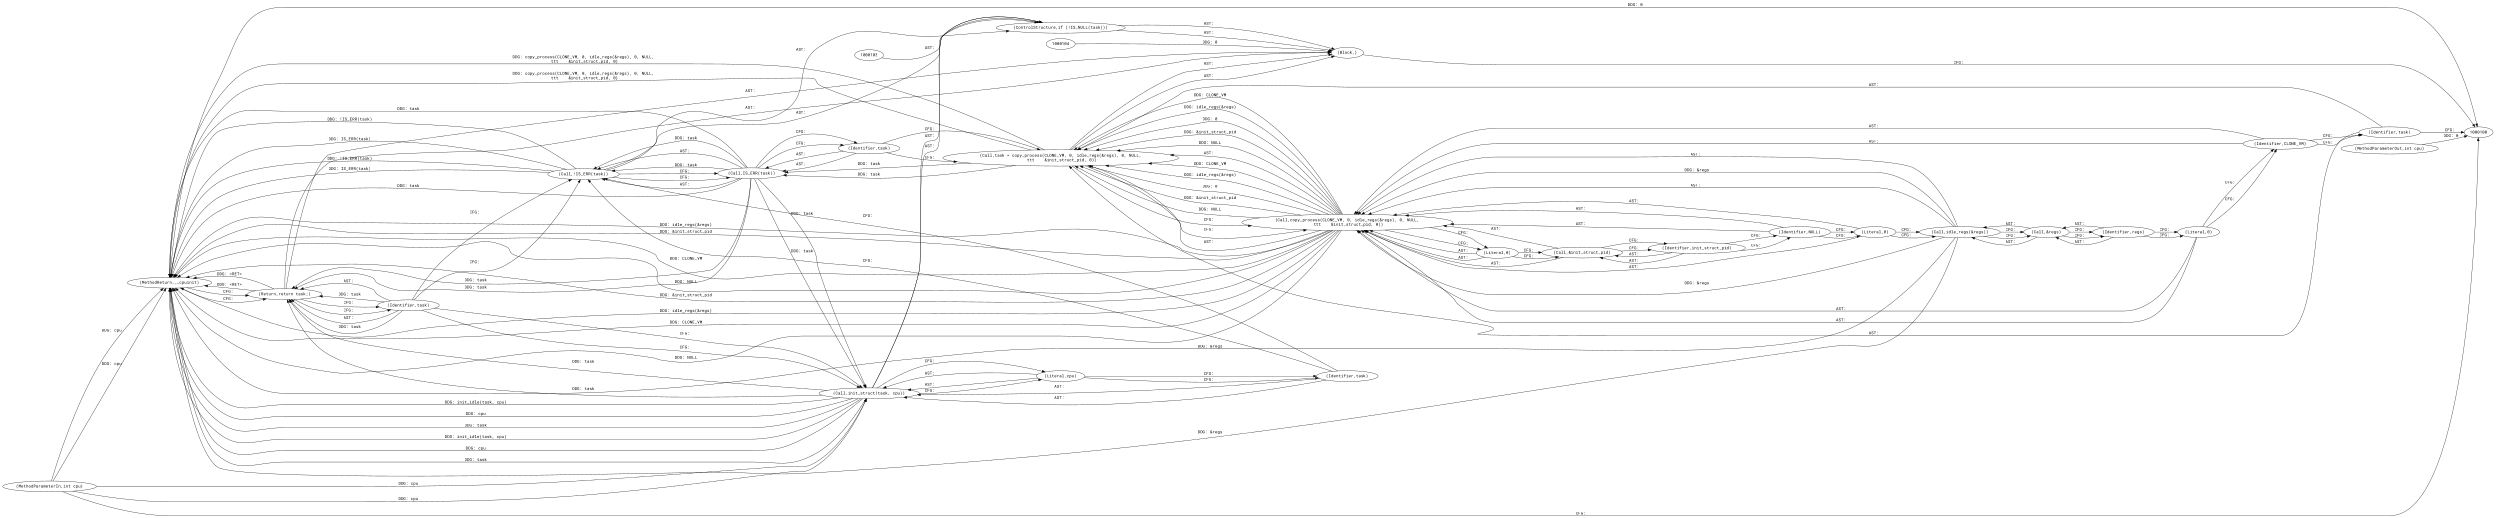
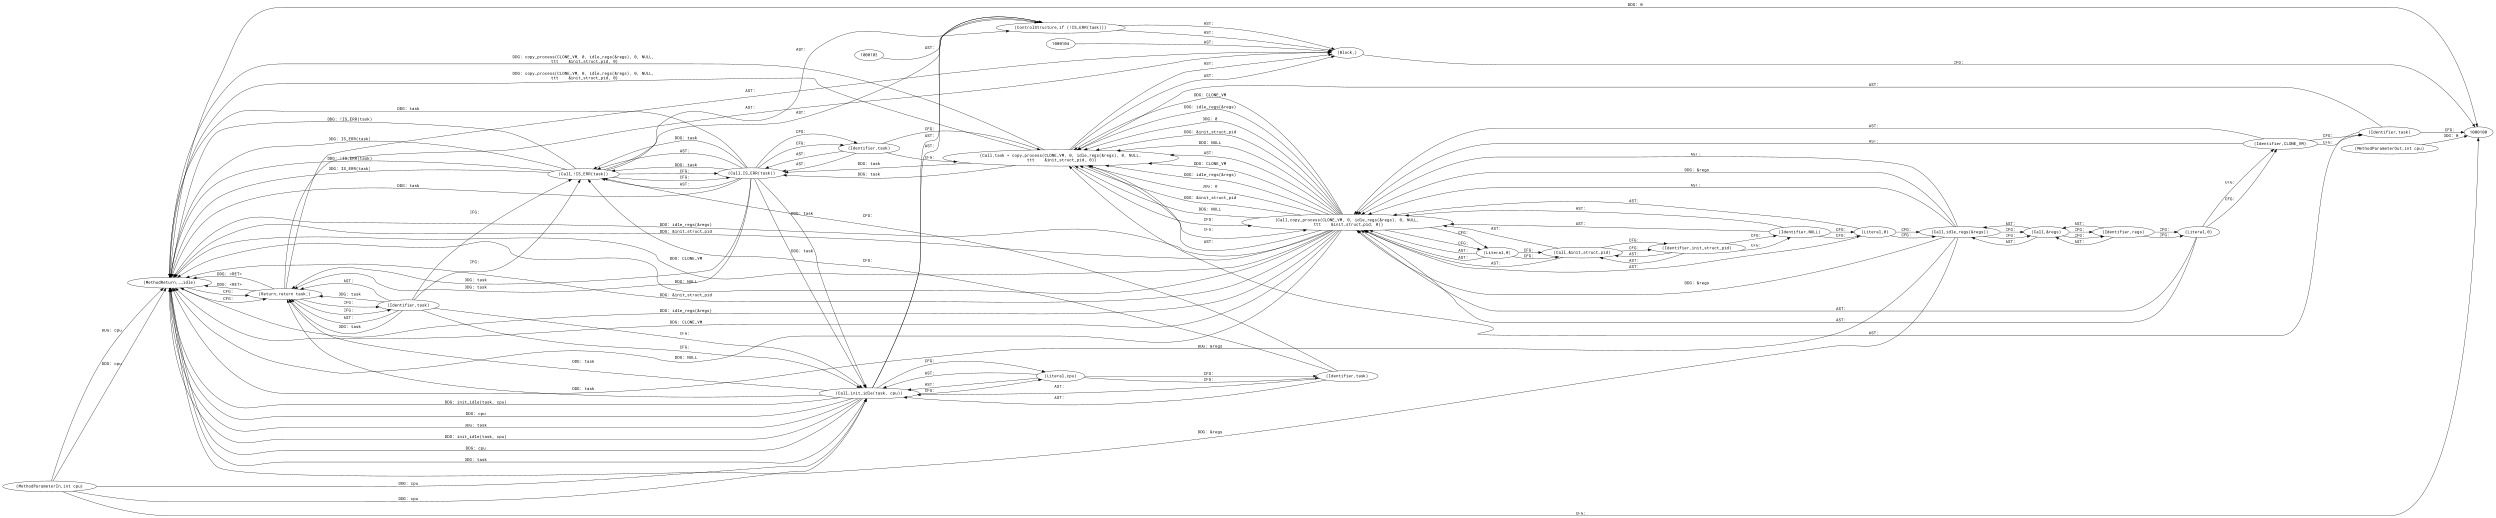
node "(ControlStructure,if (!IS_NULL(task)))": label "(ControlStructure,if (!IS_NULL(task)))" -> "(ControlStructure,if (!IS_ERR(task)))"
edge "1000104" -> "(Block,)": label "DDG: 0" -> "AST: "
node "(MethodReturn,__cpuinit)": label "(MethodReturn,__cpuinit)" -> "(MethodReturn,__idle)"
node "(Call,init_struct(task, cpu))": label "(Call,init_struct(task, cpu))" -> "(Call,init_idle(task, cpu))"
